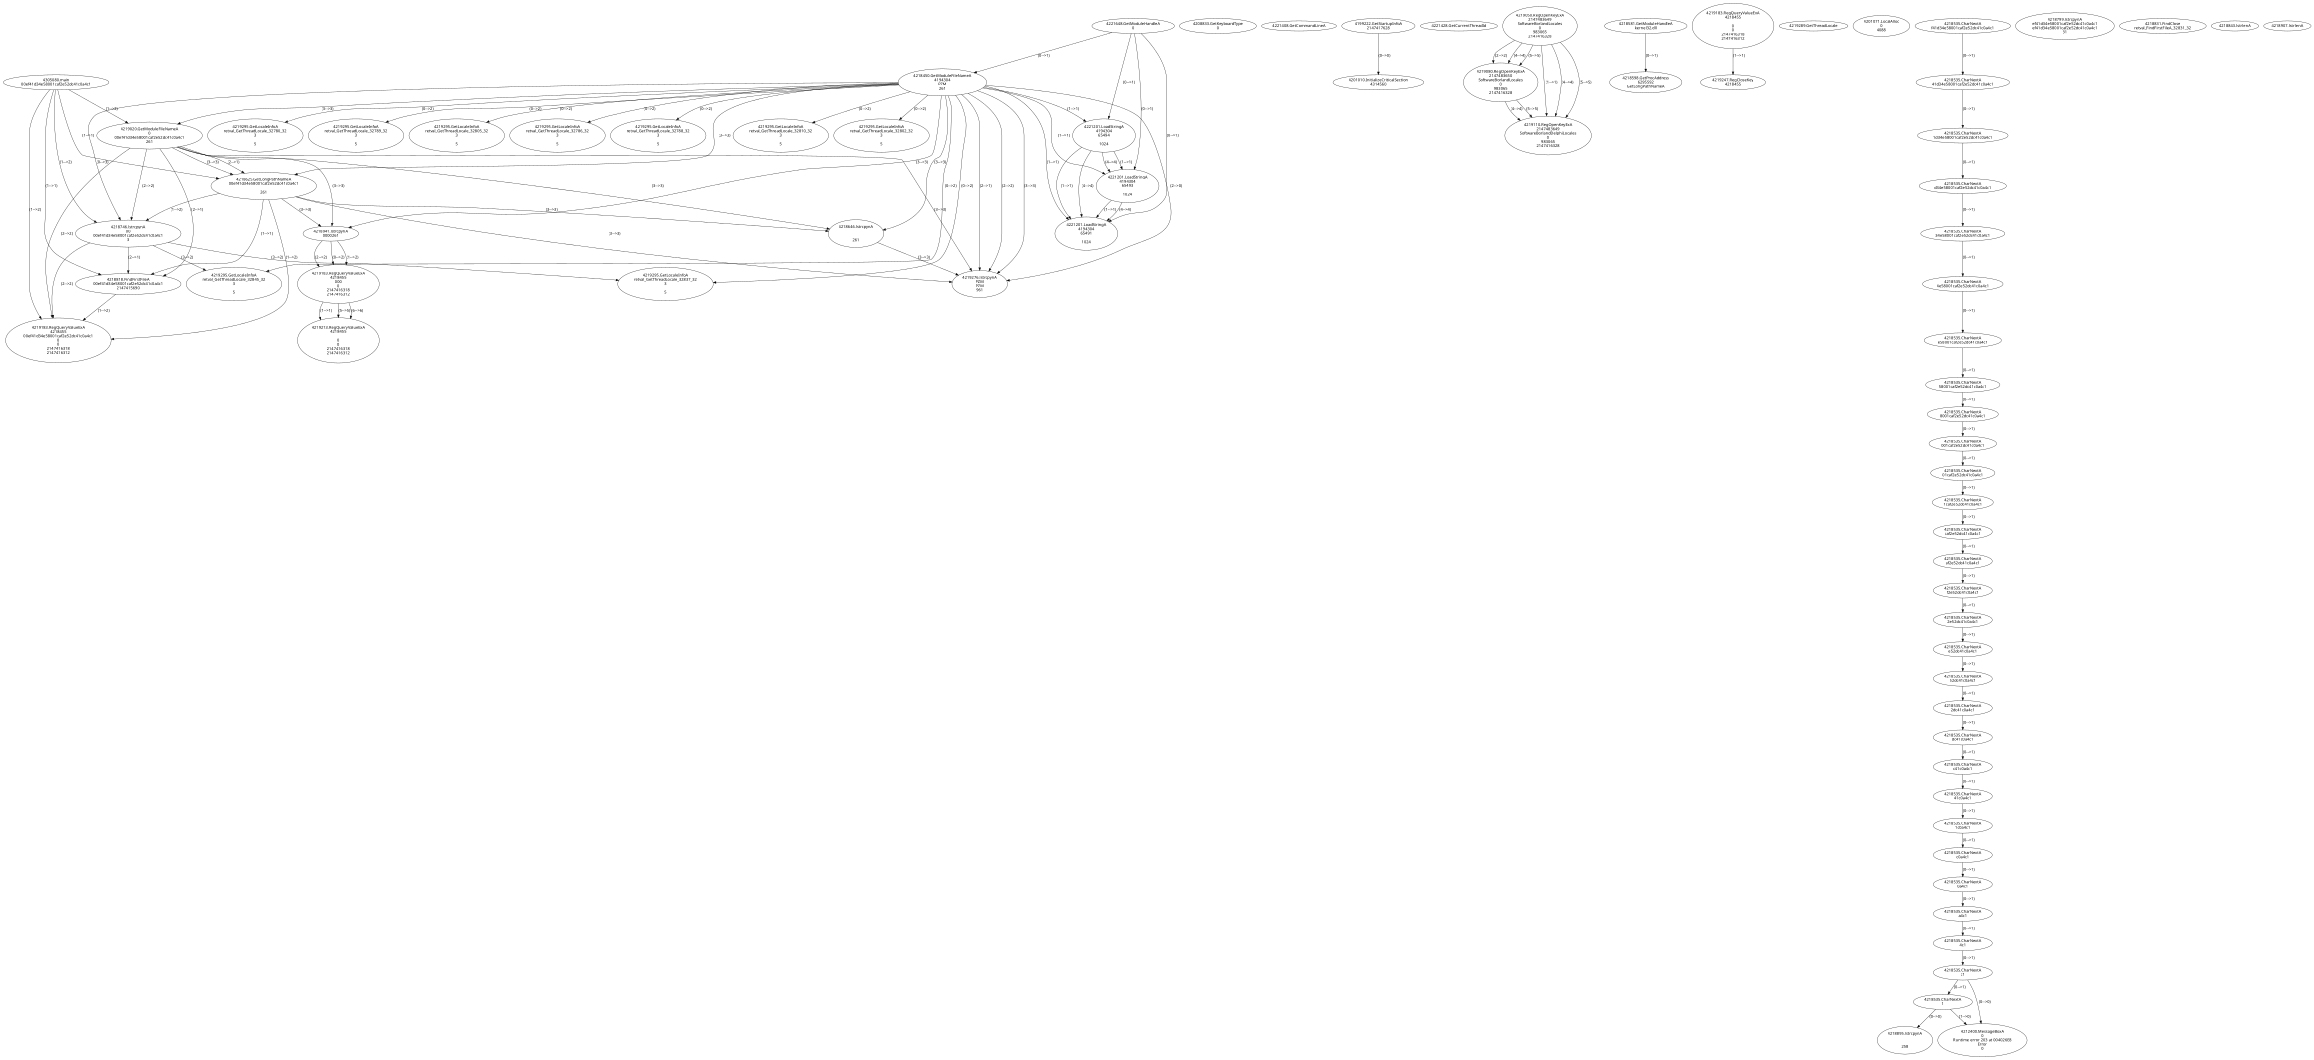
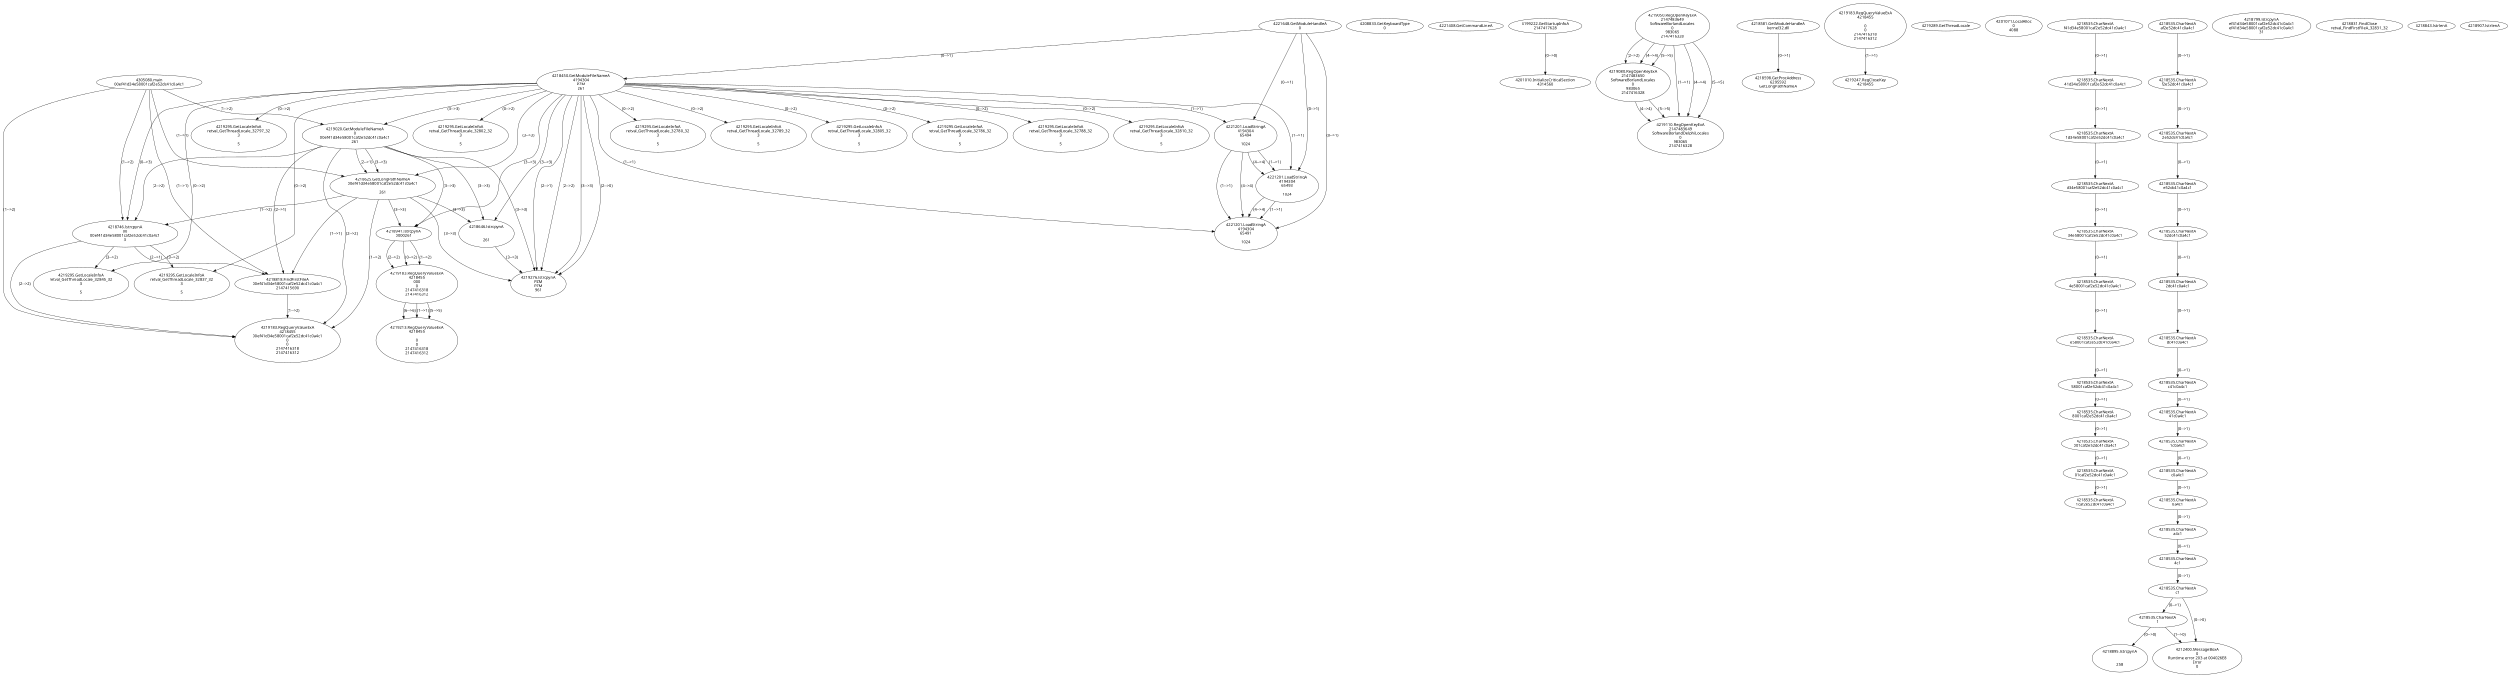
node "4221428.GetCurrentThreadId": removed
node "4219295.GetLocaleInfoA retval_GetThreadLocale_32797_32 3 5": added
node "4218535.CharNextA caf2e52dc41c0a4c1": removed
